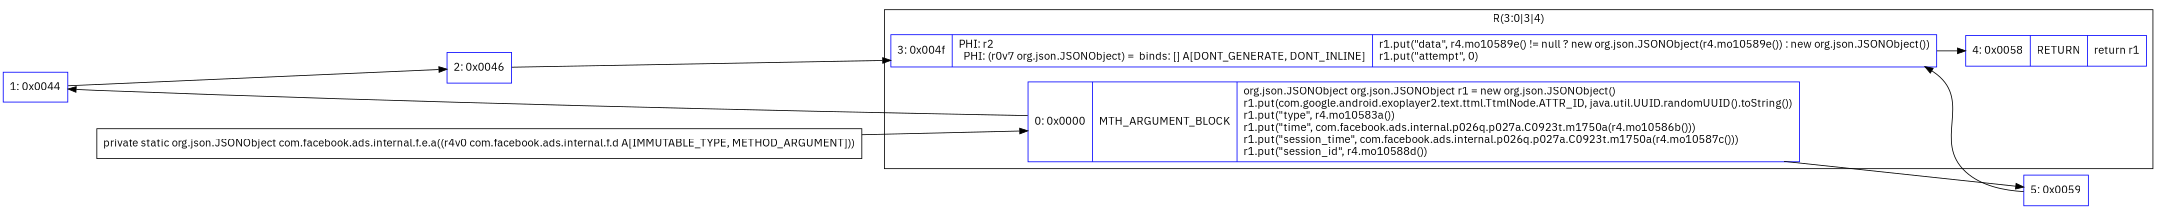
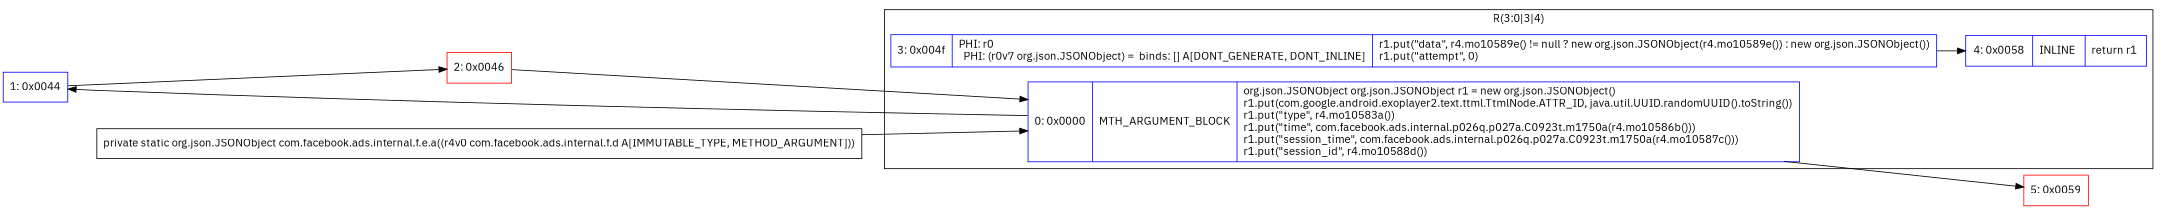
node "3: 0x004f": text "PHI: r2" -> "PHI: r0"
node "4: 0x0058": text "RETURN" -> "INLINE"
edge "2: 0x0046" -> "3: 0x004f": now "2: 0x0046" -> "0: 0x0000"
node "2: 0x0046": color blue -> red
edge "5: 0x0059" -> "3: 0x004f": removed
node "5: 0x0059": color blue -> red
